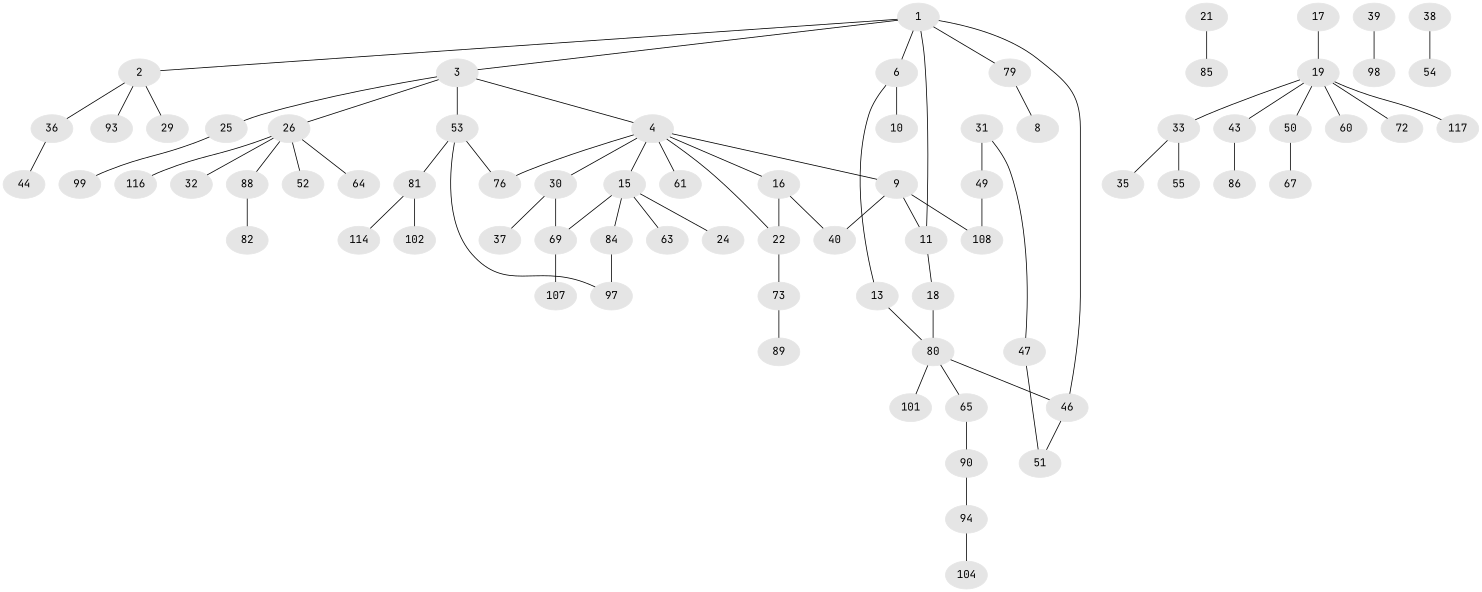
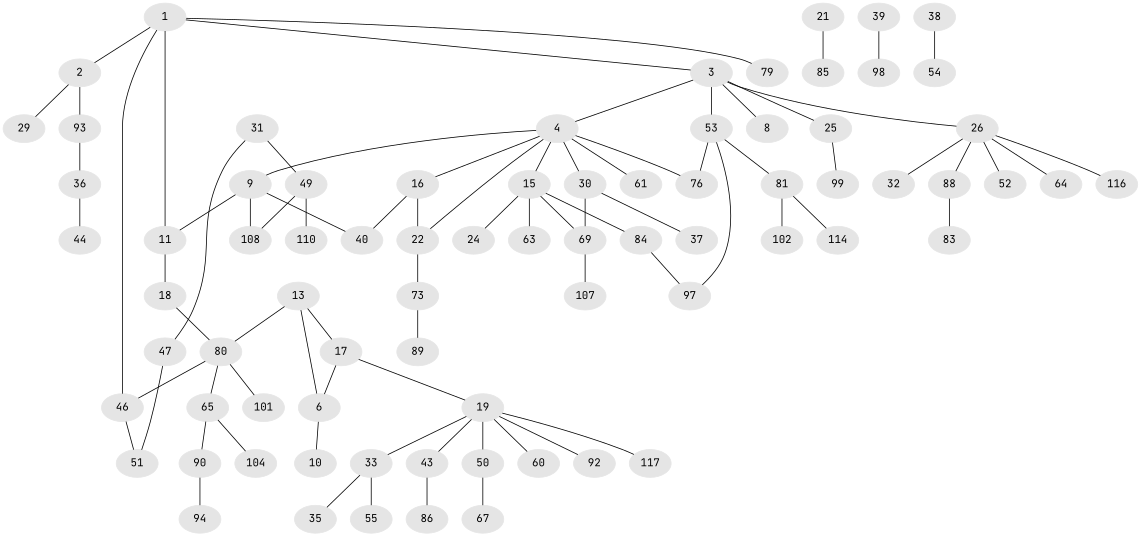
edge "1" -- "6": now "17" -- "6"
edge "2" -- "36": now "93" -- "36"
edge "79" -- "8": now "3" -- "8"
node "72": label "72" -> "92"
node "82": label "82" -> "83"
node "110": added
edge "13" -- "17": added
edge "94" -- "104": now "65" -- "104"
